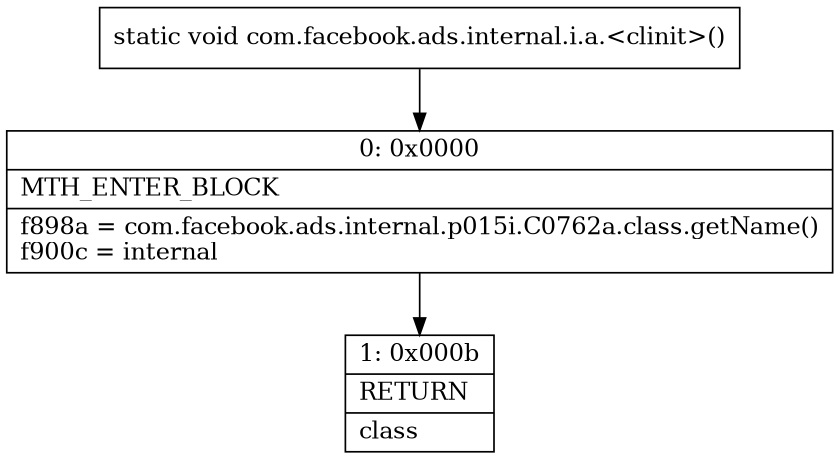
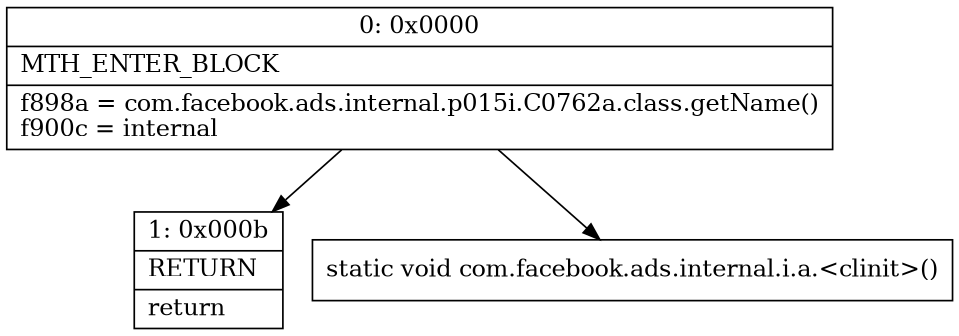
edge "static void com.facebook.ads.internal.i.a.<clinit>()" -> "0: 0x0000": reversed
node "1: 0x000b": text "class" -> "return"
